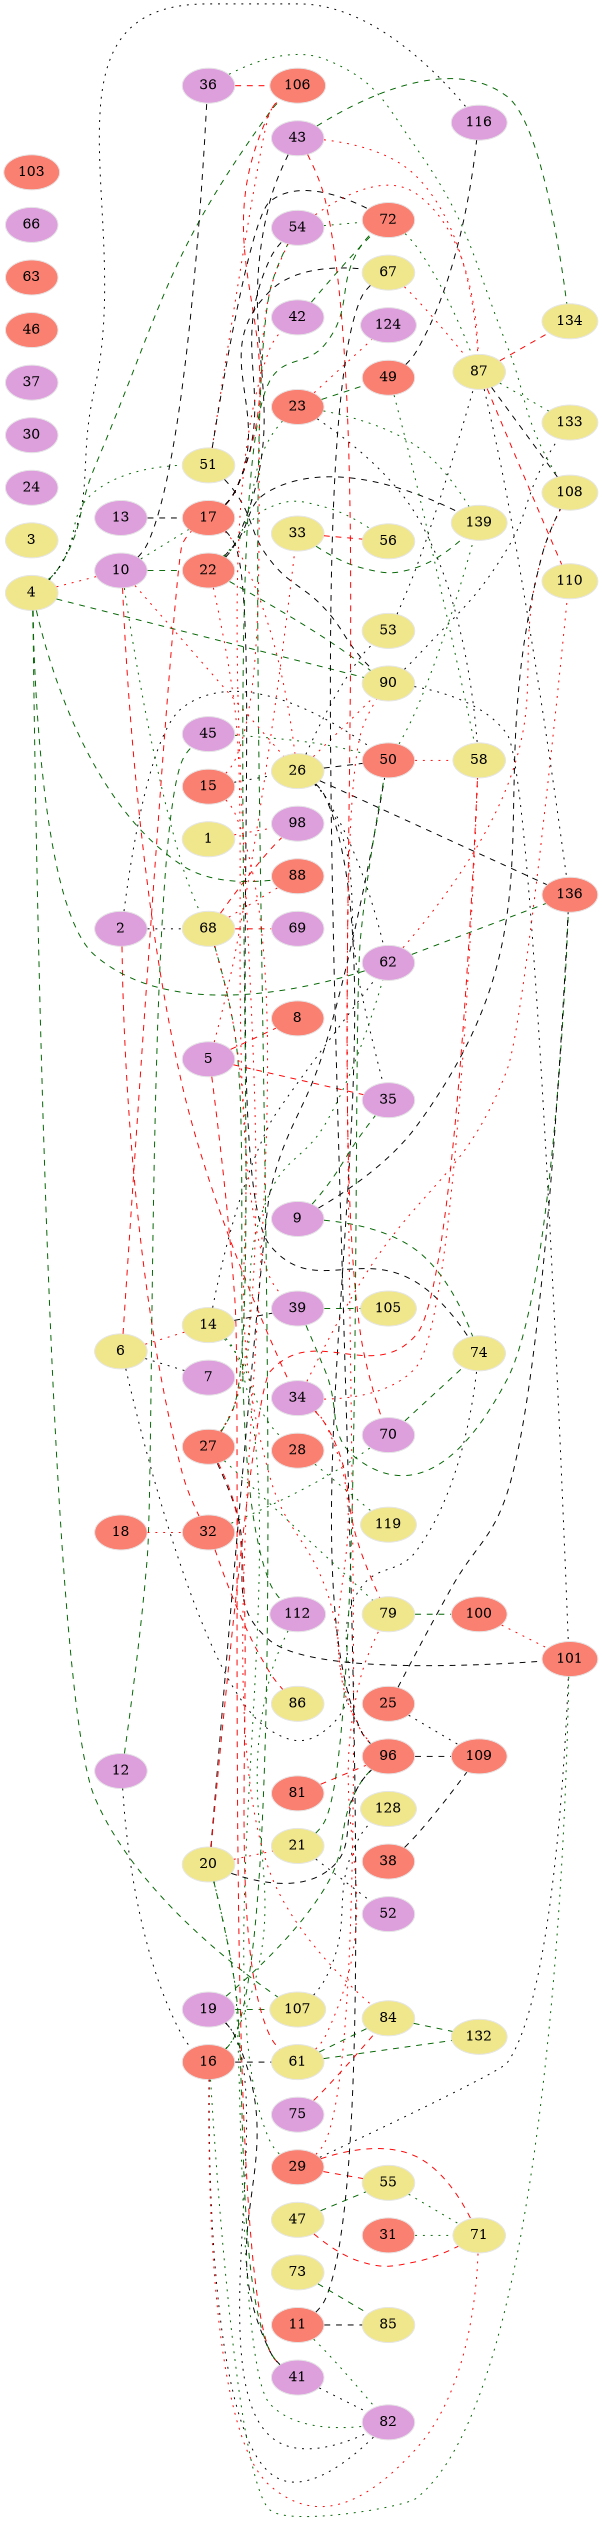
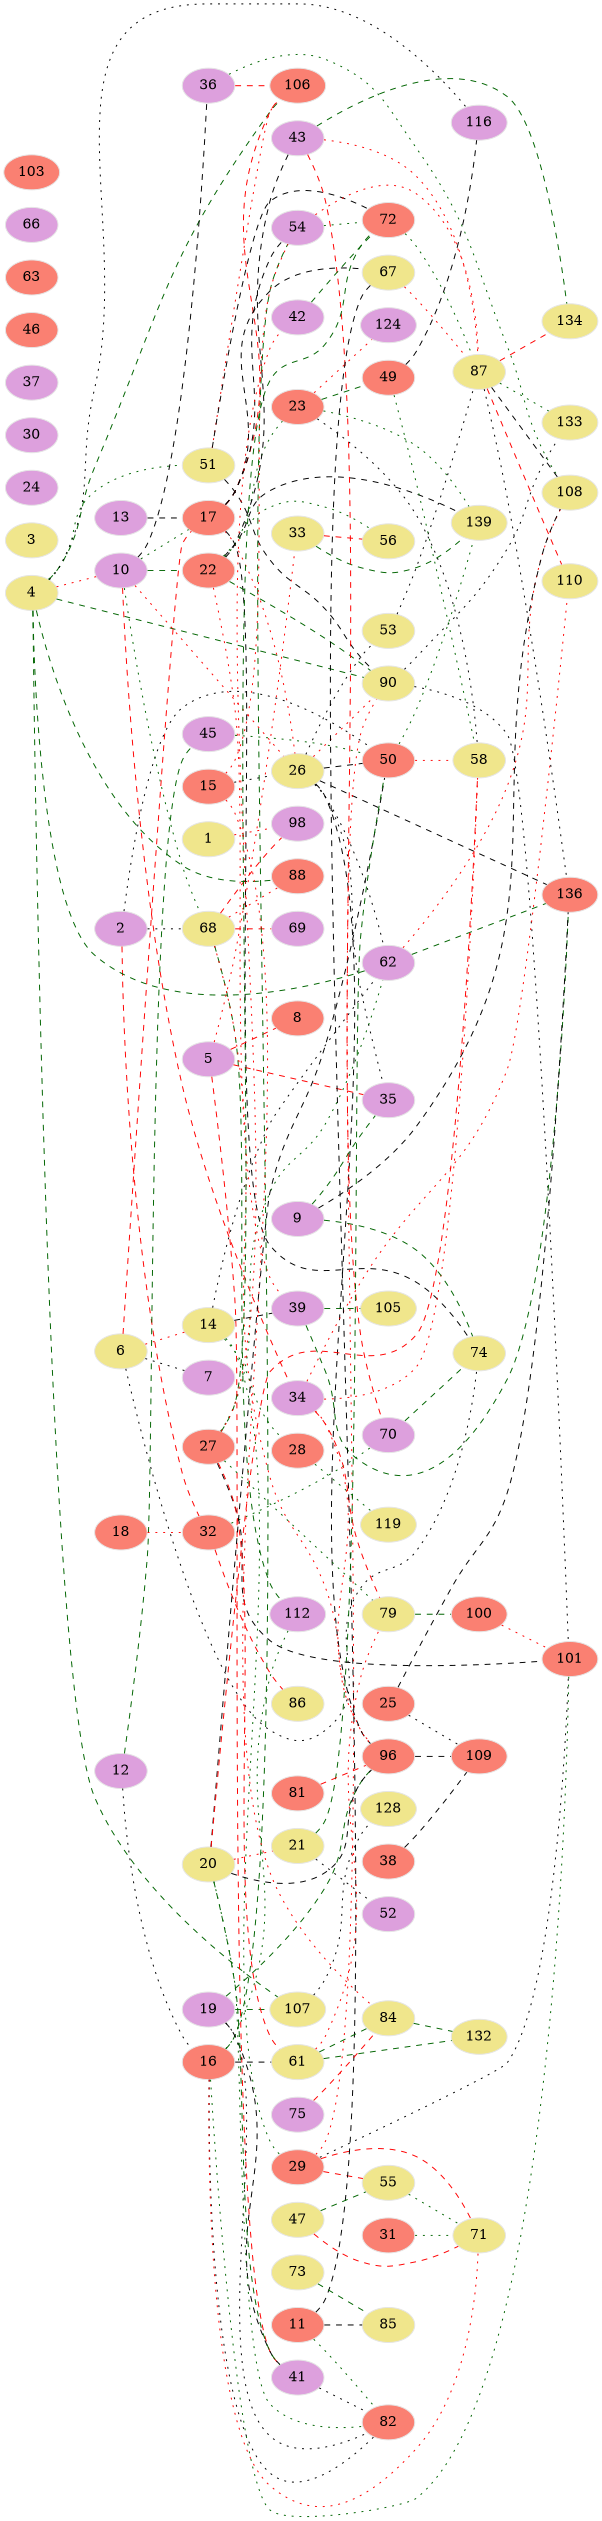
node "82": fillcolor plum -> salmon
